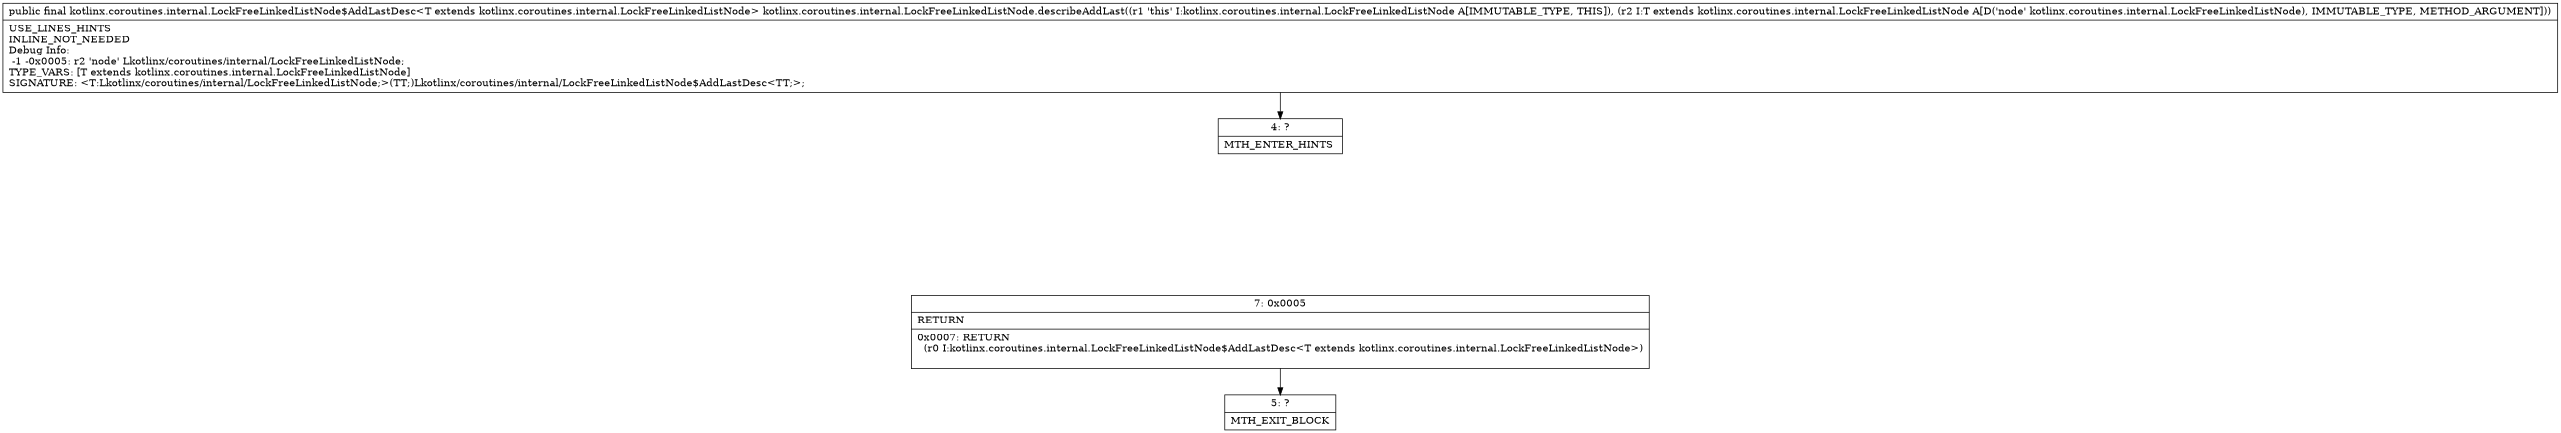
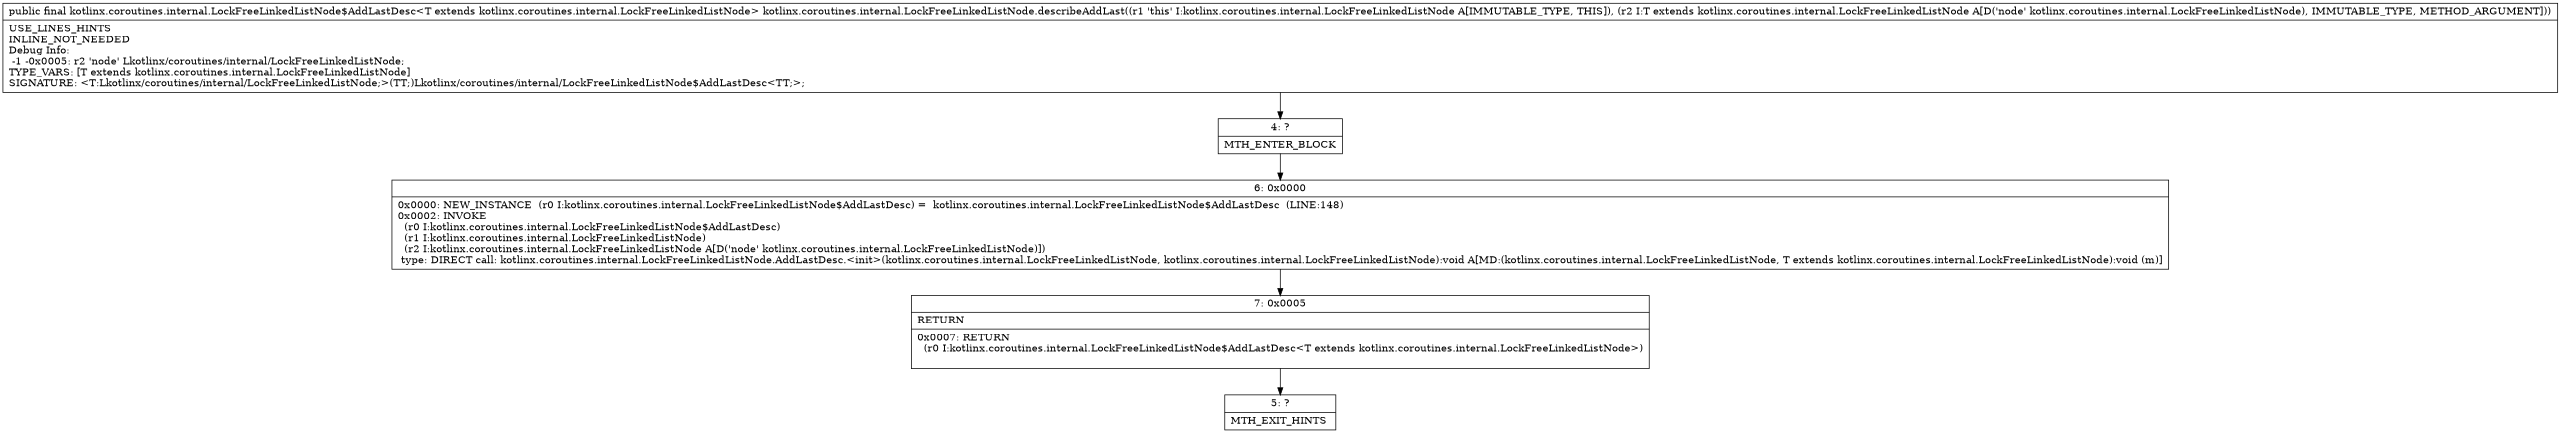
node "4: ?": text "MTH_ENTER_HINTS" -> "MTH_ENTER_BLOCK"
node "6: 0x0000": added
node "5: ?": text "MTH_EXIT_BLOCK" -> "MTH_EXIT_HINTS"
